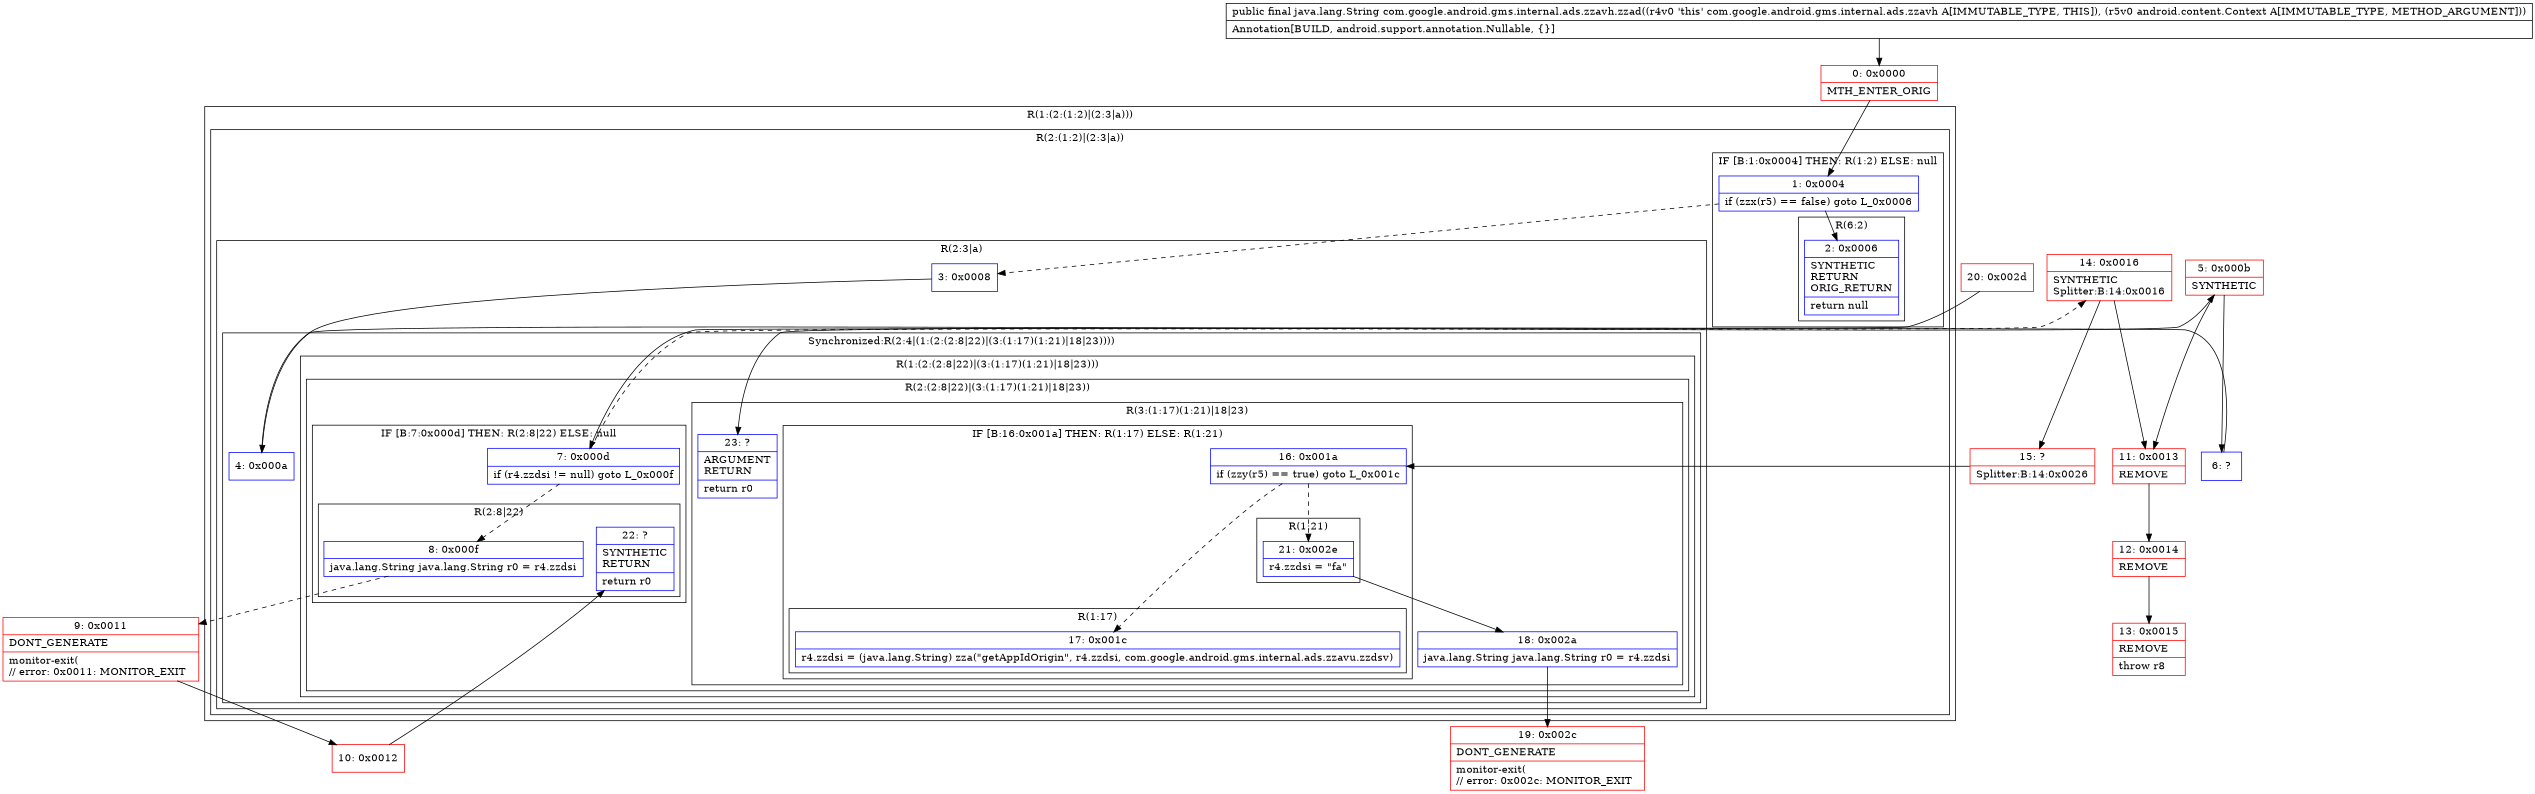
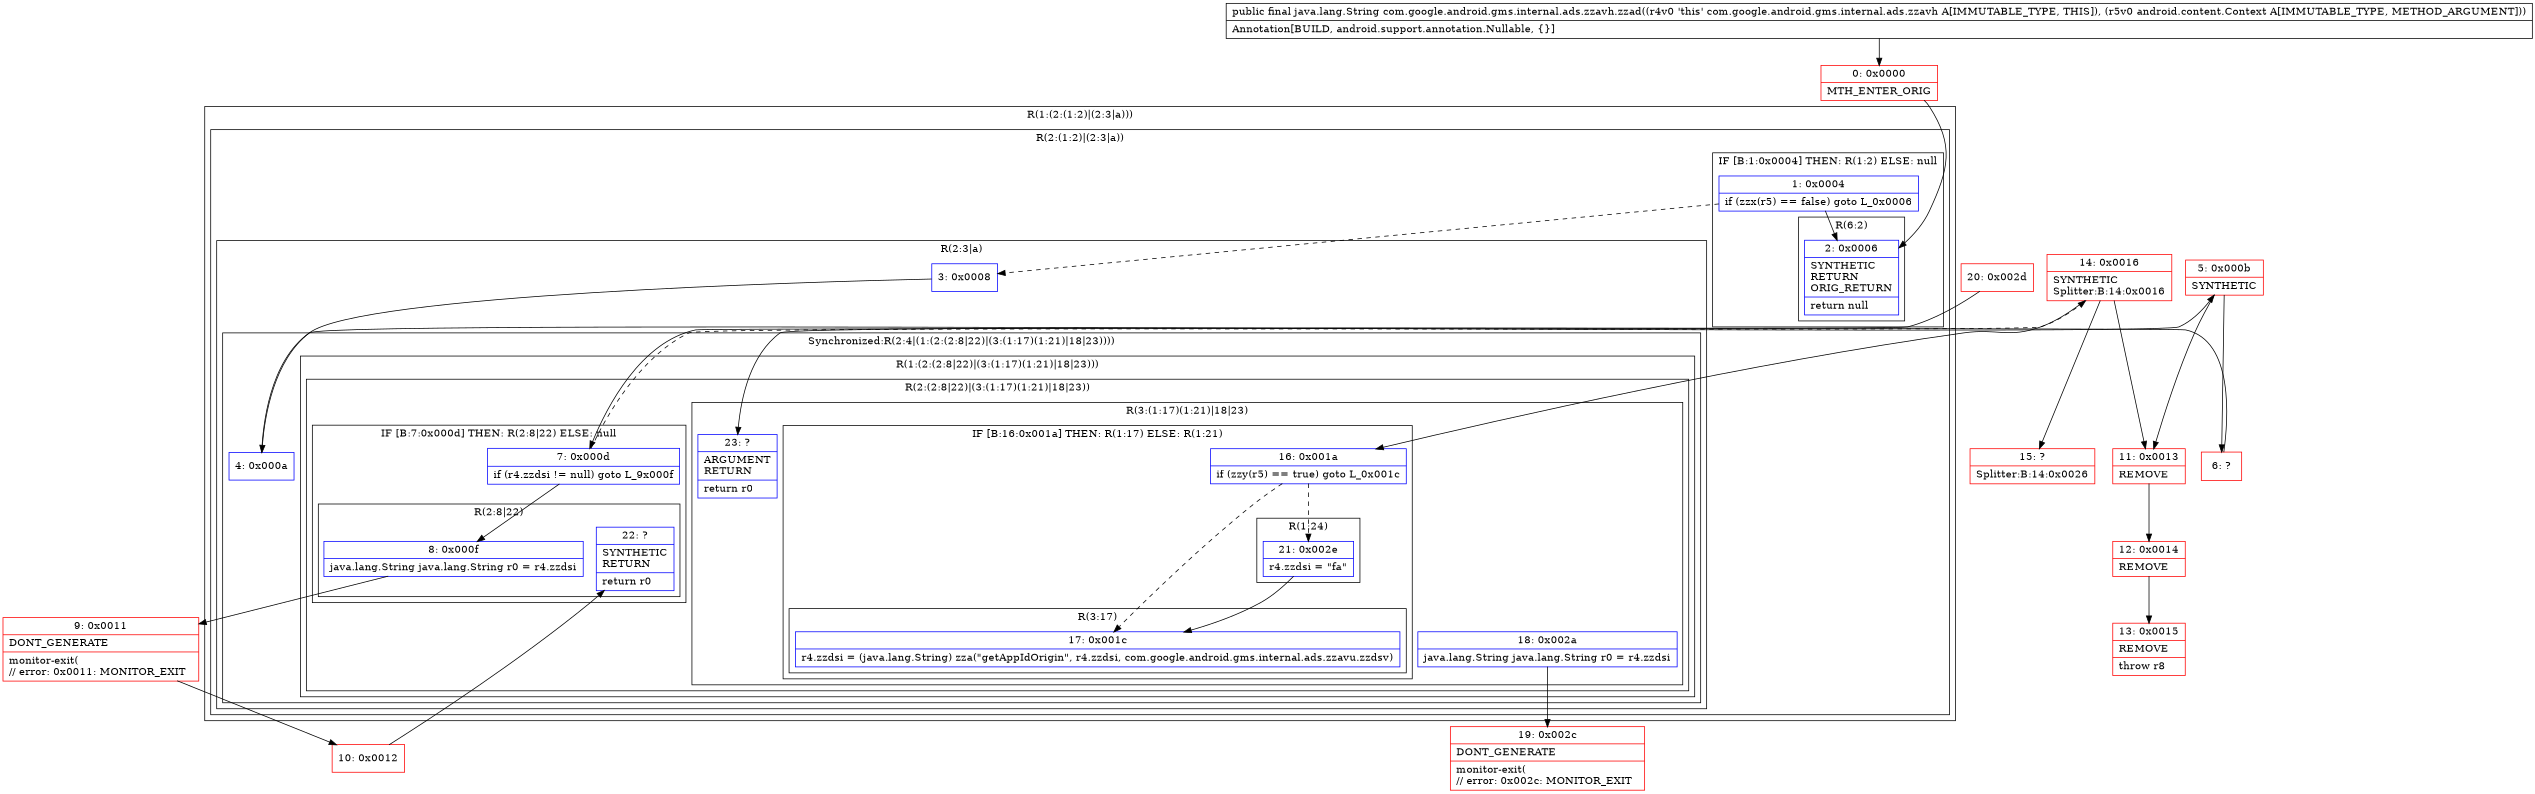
edge "0: 0x0000" -> "1: 0x0004": now "0: 0x0000" -> "2: 0x0006"
edge "15: ?" -> "16: 0x001a": now "14: 0x0016" -> "16: 0x001a"
node "6: ?": color blue -> red
node "7: 0x000d": text "if (r4.zzdsi != null) goto L_0x000f" -> "if (r4.zzdsi != null) goto L_9x000f"
edge "7: 0x000d" -> "8: 0x000f": style dashed -> solid
cluster "R(1:21)": label "R(1:21)" -> "R(1:24)"
edge "8: 0x000f" -> "9: 0x0011": style dashed -> solid
edge "21: 0x002e" -> "18: 0x002a": now "21: 0x002e" -> "17: 0x001c"
cluster "R(1:17)": label "R(1:17)" -> "R(3:17)"
